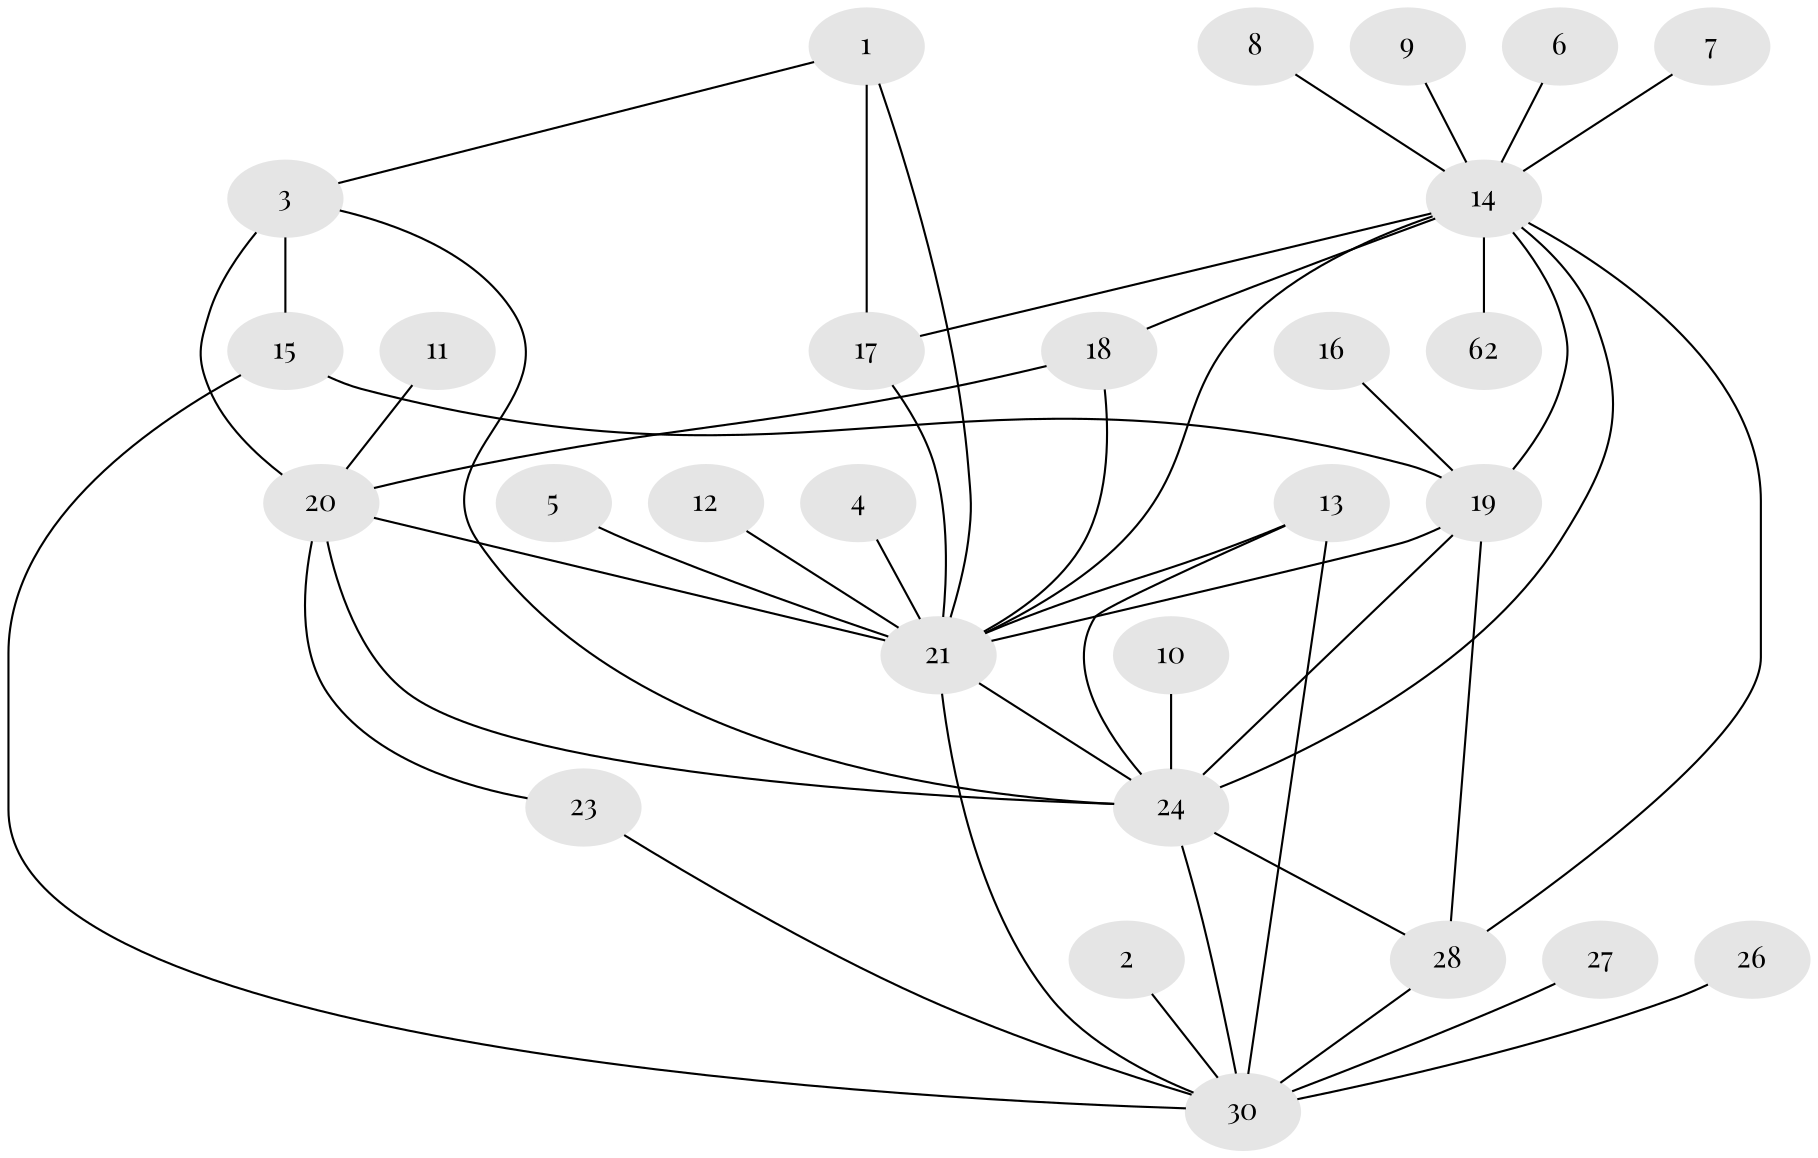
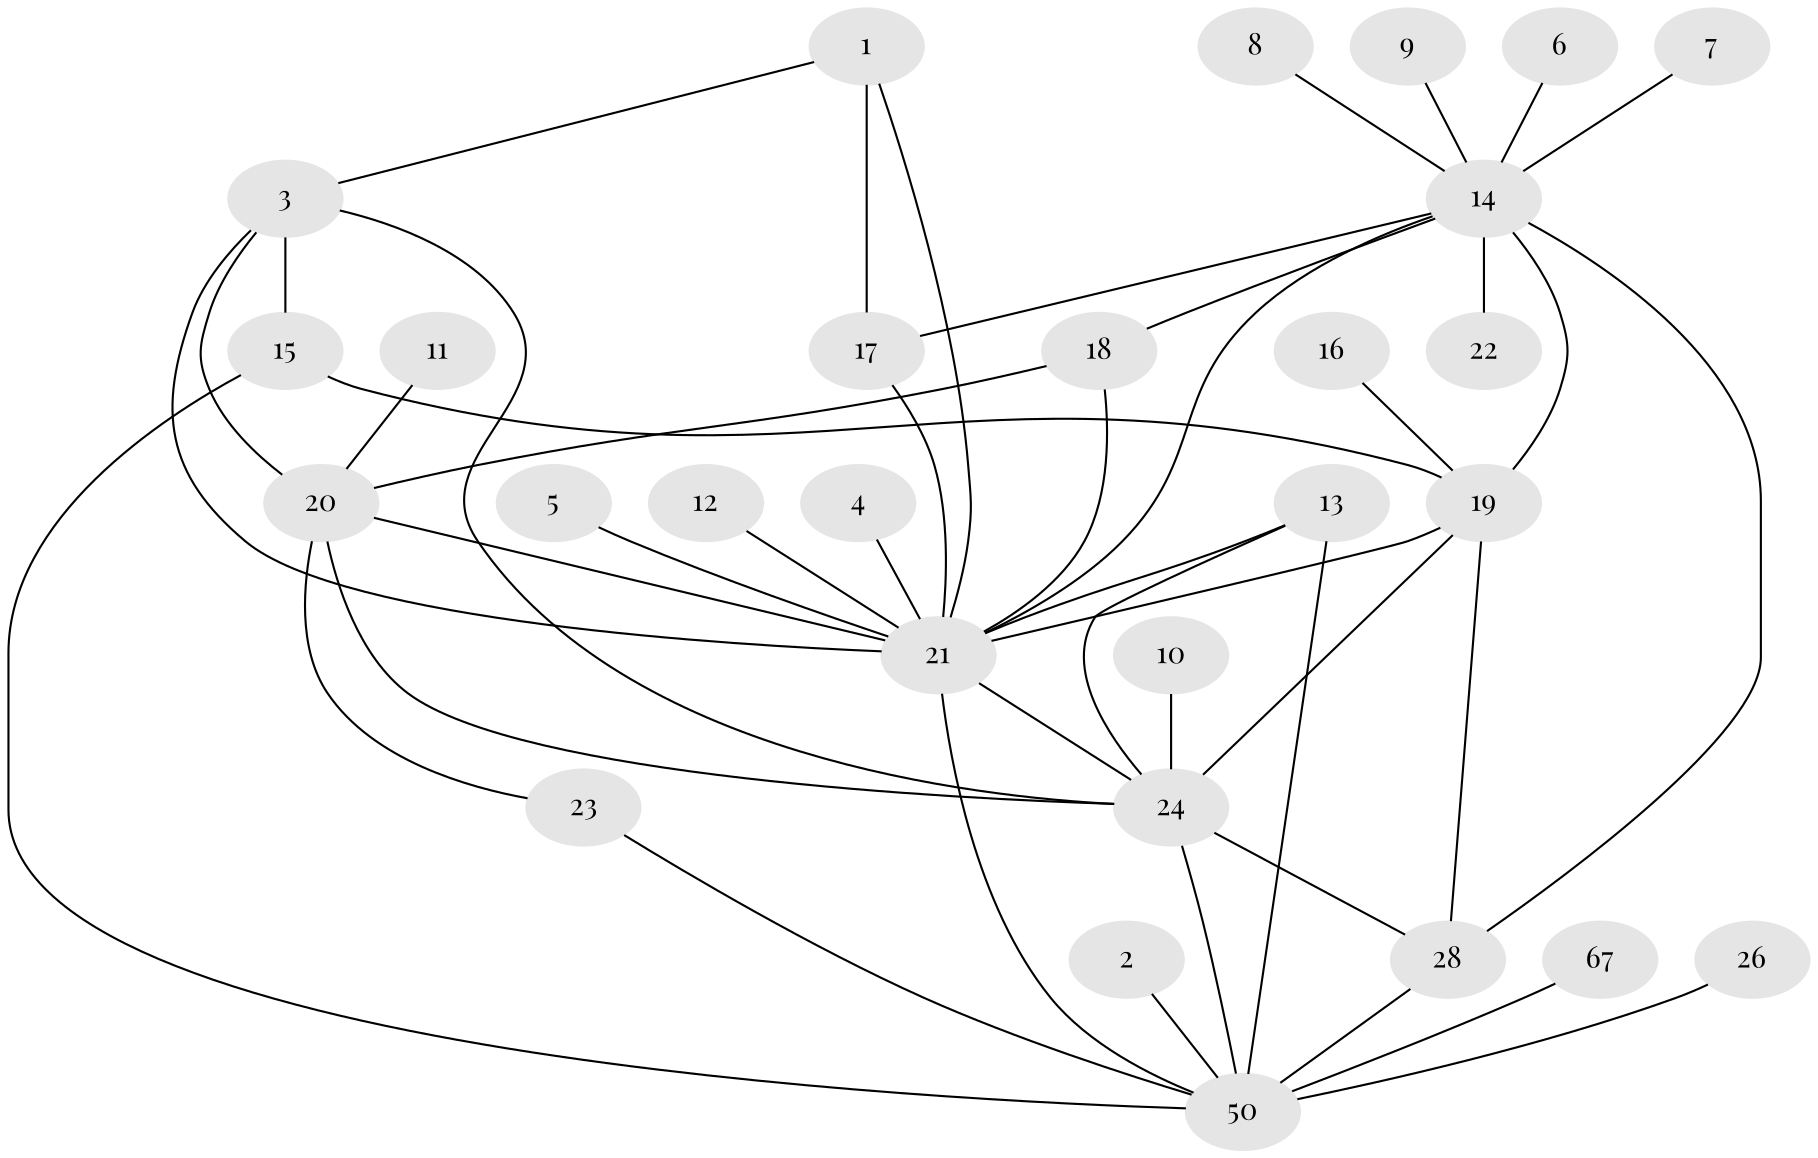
node "62": label "62" -> "22"
edge "14" -- "24": removed
edge "3" -- "21": added
node "27": label "27" -> "67"
node "30": label "30" -> "50"
